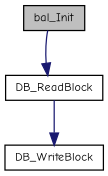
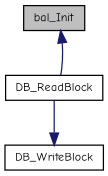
edge "bal_Init" -> "DB_ReadBlock": reversed
